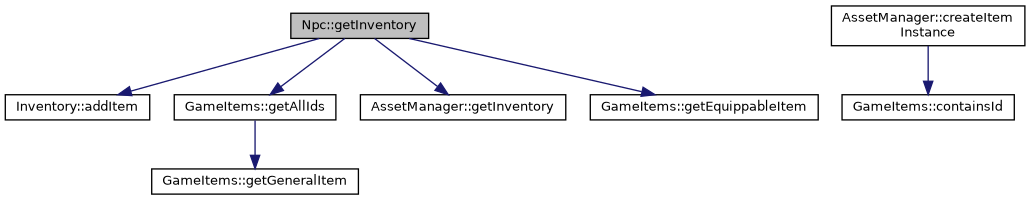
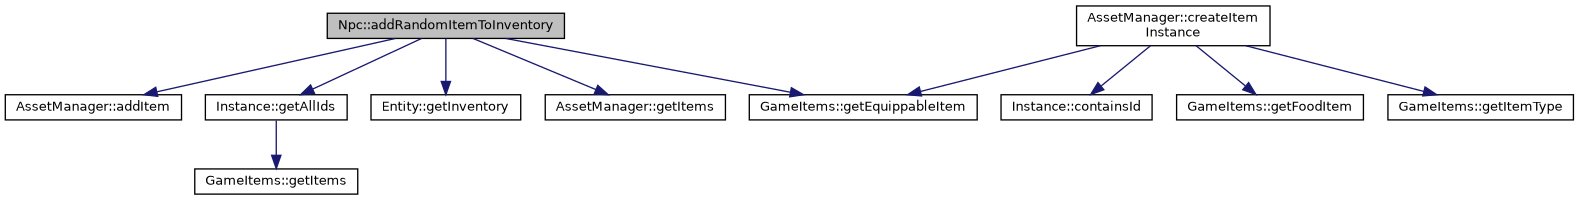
node "Npc::getInventory": label "Npc::getInventory" -> "Npc::addRandomItemToInventory"
edge "AssetManager::createItem Instance" -> "GameItems::getEquippableItem": added
node "Inventory::addItem": label "Inventory::addItem" -> "AssetManager::addItem"
node "GameItems::getAllIds": label "GameItems::getAllIds" -> "Instance::getAllIds"
node "AssetManager::getInventory": label "AssetManager::getInventory" -> "Entity::getInventory"
node "AssetManager::getItems": added
node "GameItems::containsId": label "GameItems::containsId" -> "Instance::containsId"
node "GameItems::getFoodItem": added
node "GameItems::getItemType": added
node "GameItems::getGeneralItem": label "GameItems::getGeneralItem" -> "GameItems::getItems"
